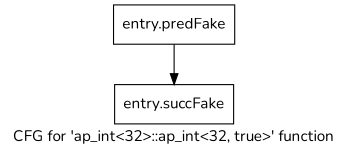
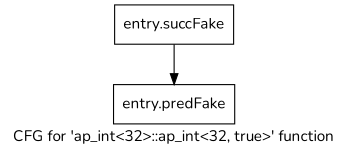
edge "entry.predFake" -> "entry.succFake": reversed
